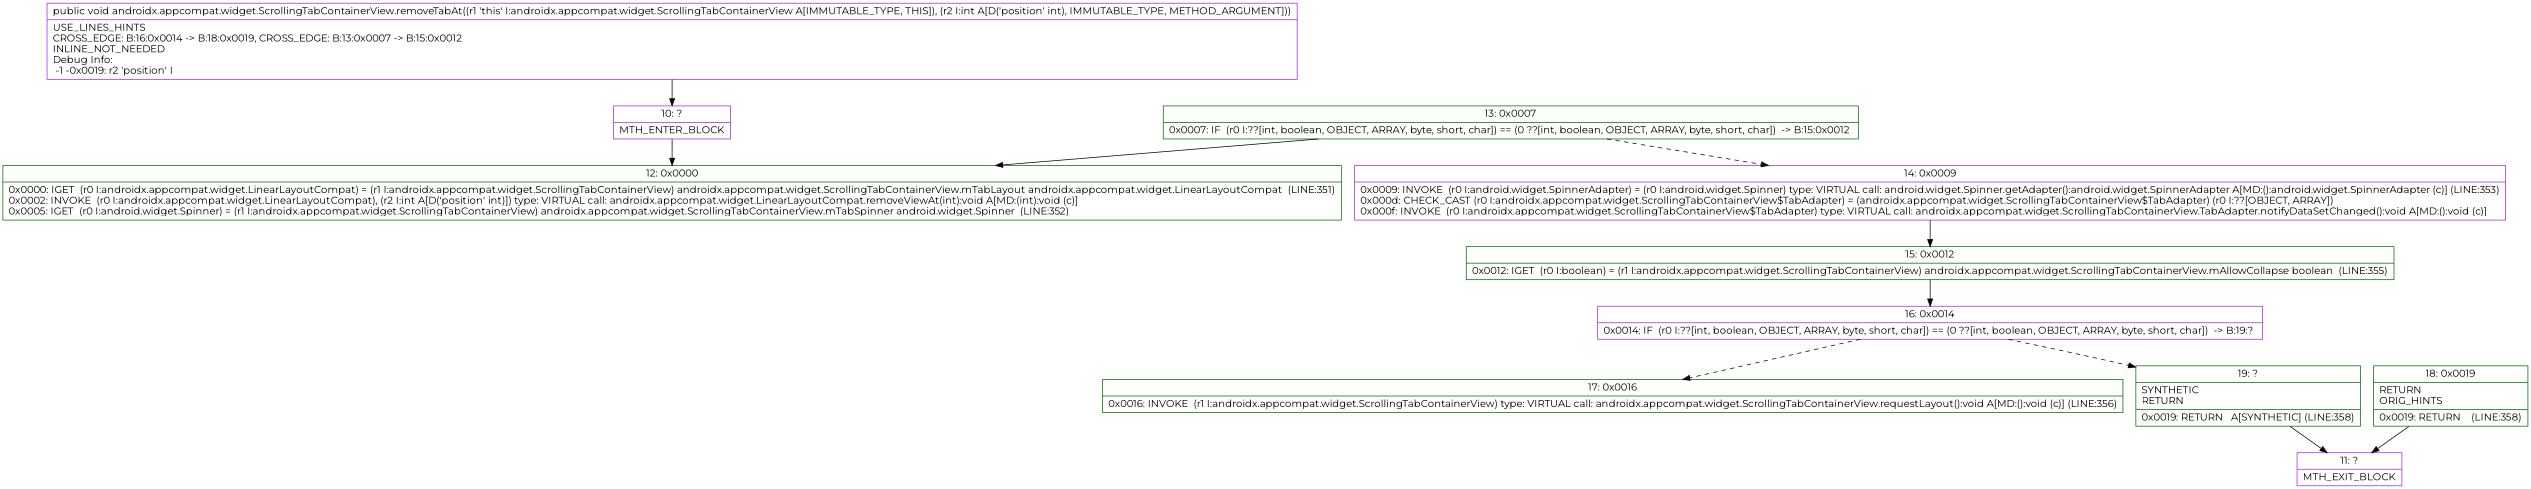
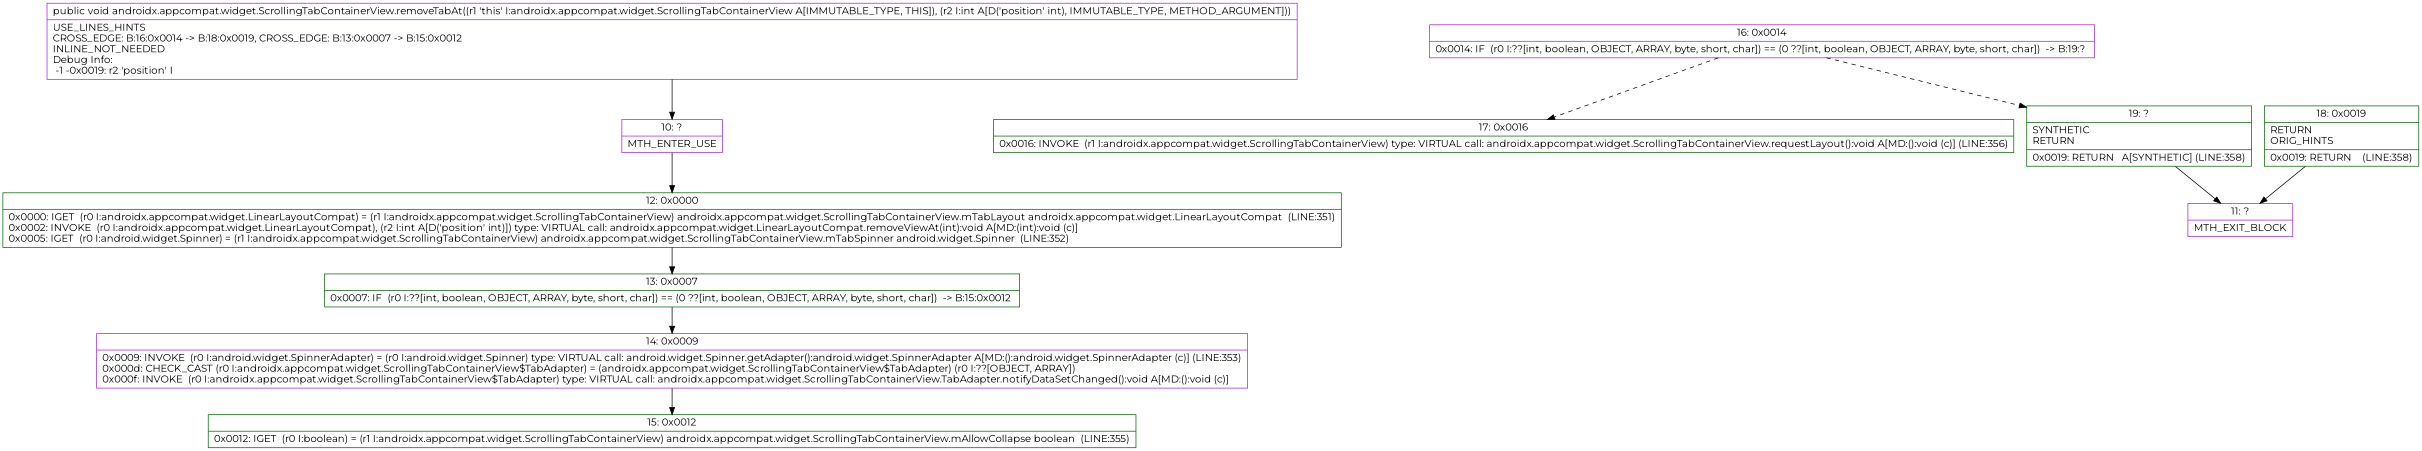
node "10: ?": text "MTH_ENTER_BLOCK" -> "MTH_ENTER_USE"
edge "13: 0x0007" -> "12: 0x0000": reversed
edge "13: 0x0007" -> "14: 0x0009": style dashed -> solid
edge "15: 0x0012" -> "16: 0x0014": removed
